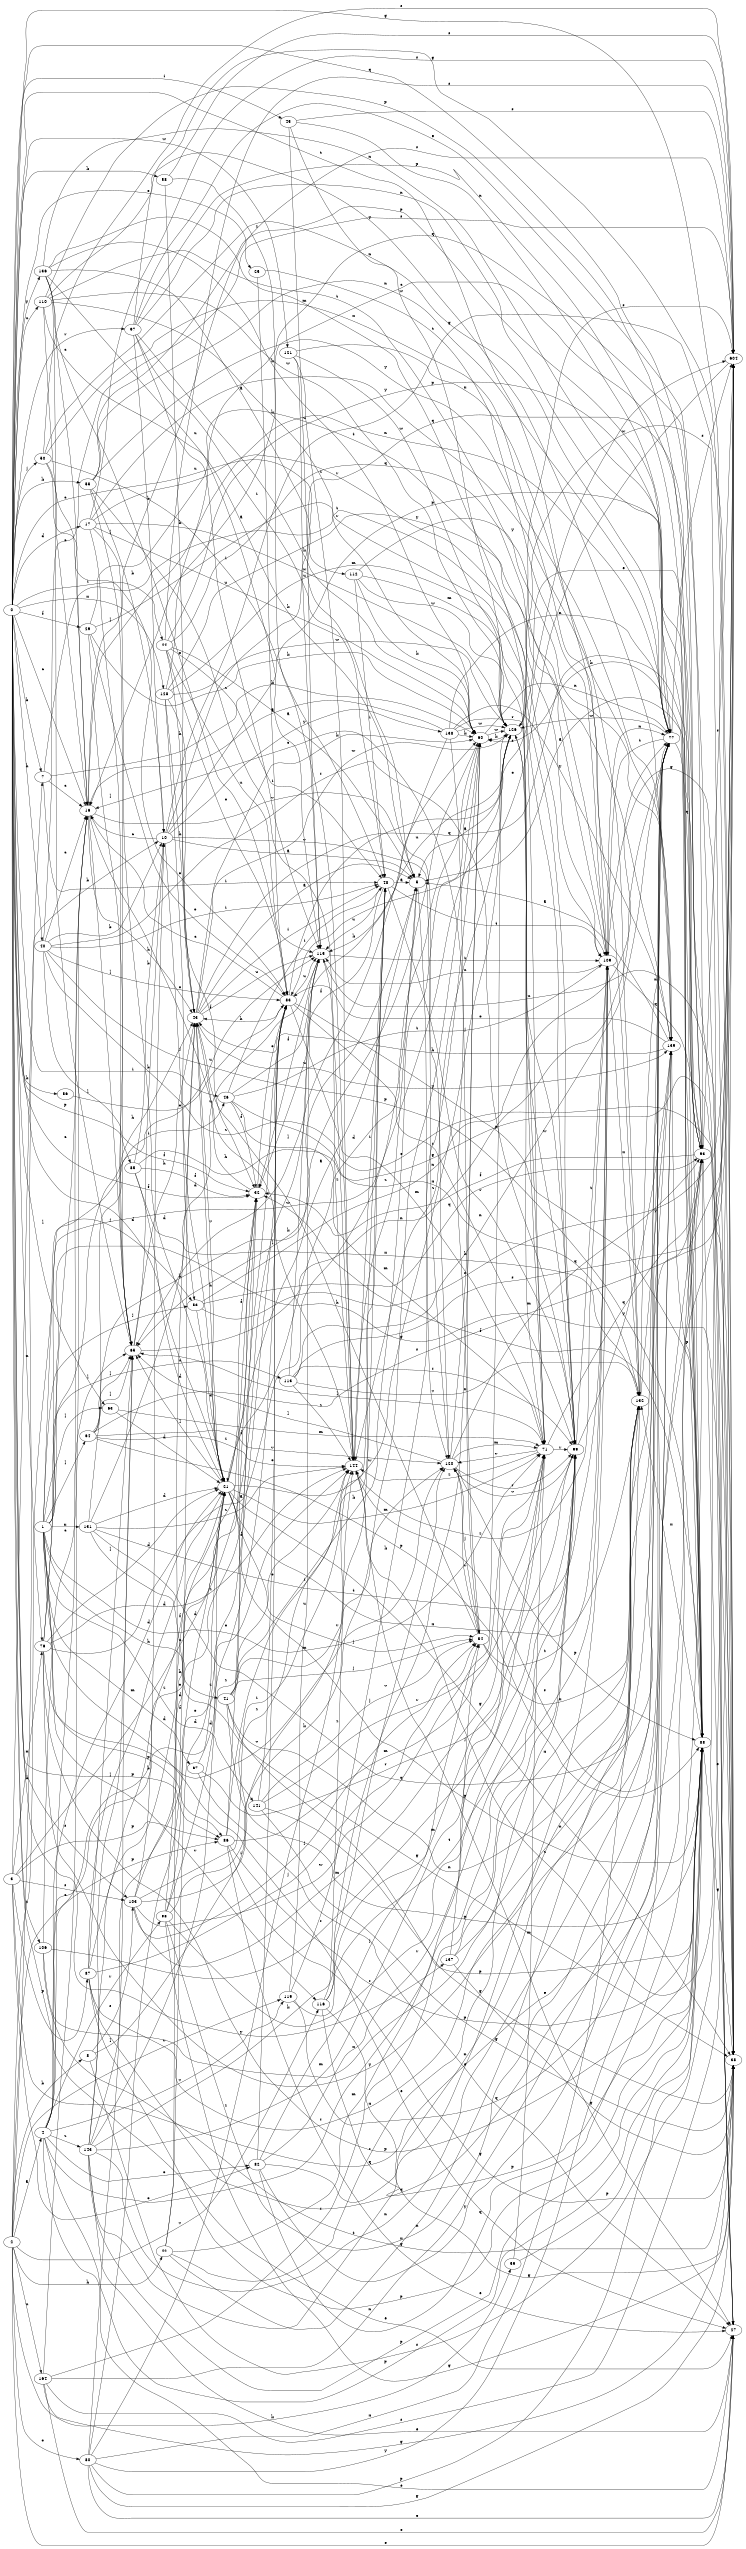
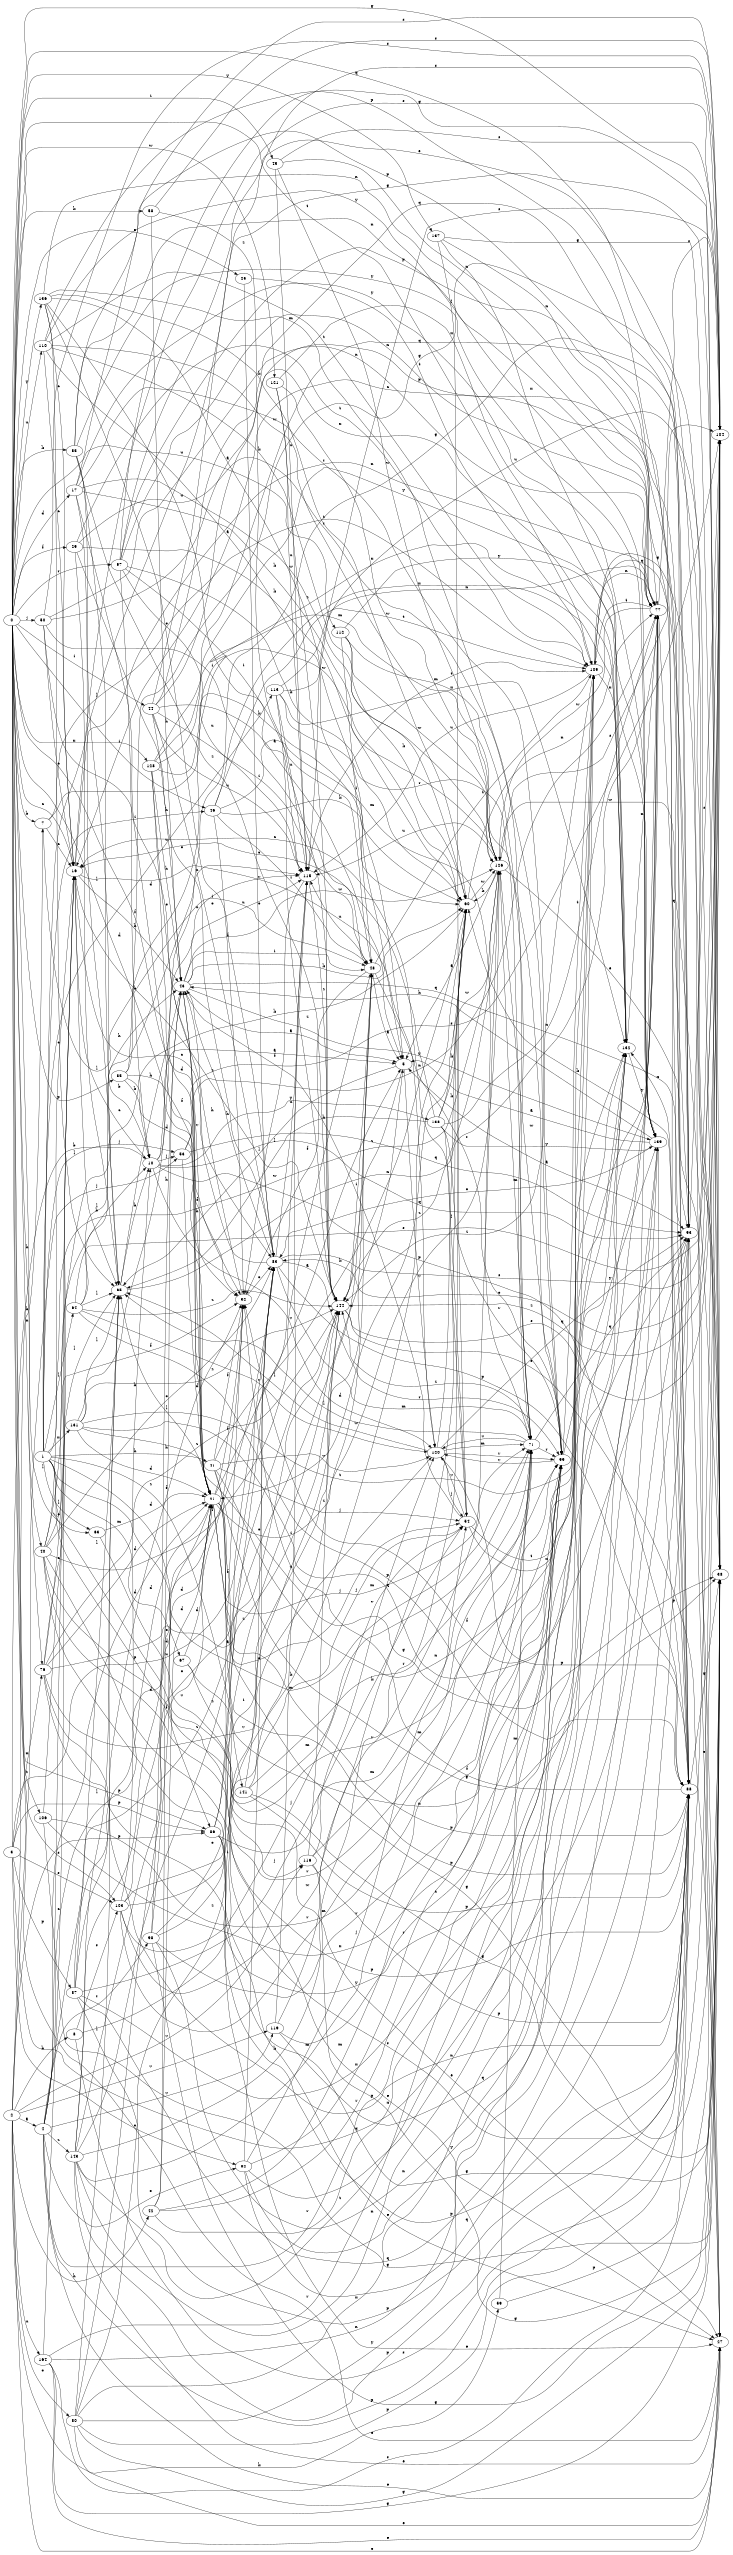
node "604": label "604" -> "104"
edge "44" -> "109": now "44" -> "93"
node "56": removed
